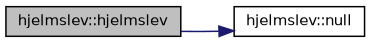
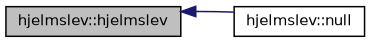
edge "hjelmslev::hjelmslev" -> "hjelmslev::null": reversed
